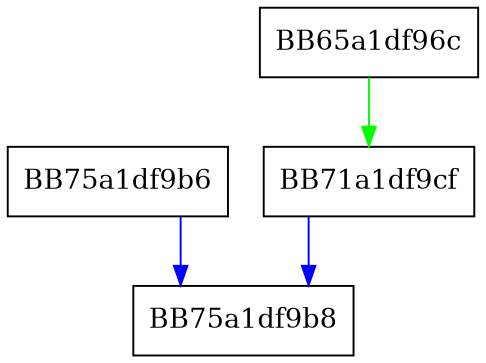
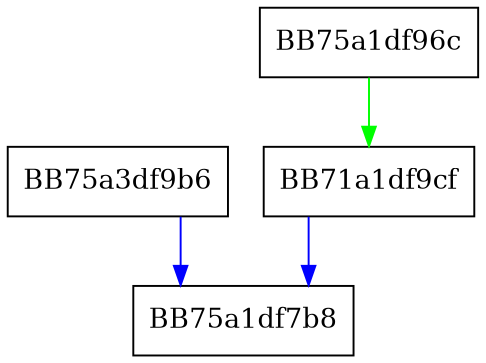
node "BB65a1df96c": label "BB65a1df96c" -> "BB75a1df96c"
node "BB75a1df9b6": label "BB75a1df9b6" -> "BB75a3df9b6"
node "BB75a1df9b8": label "BB75a1df9b8" -> "BB75a1df7b8"
